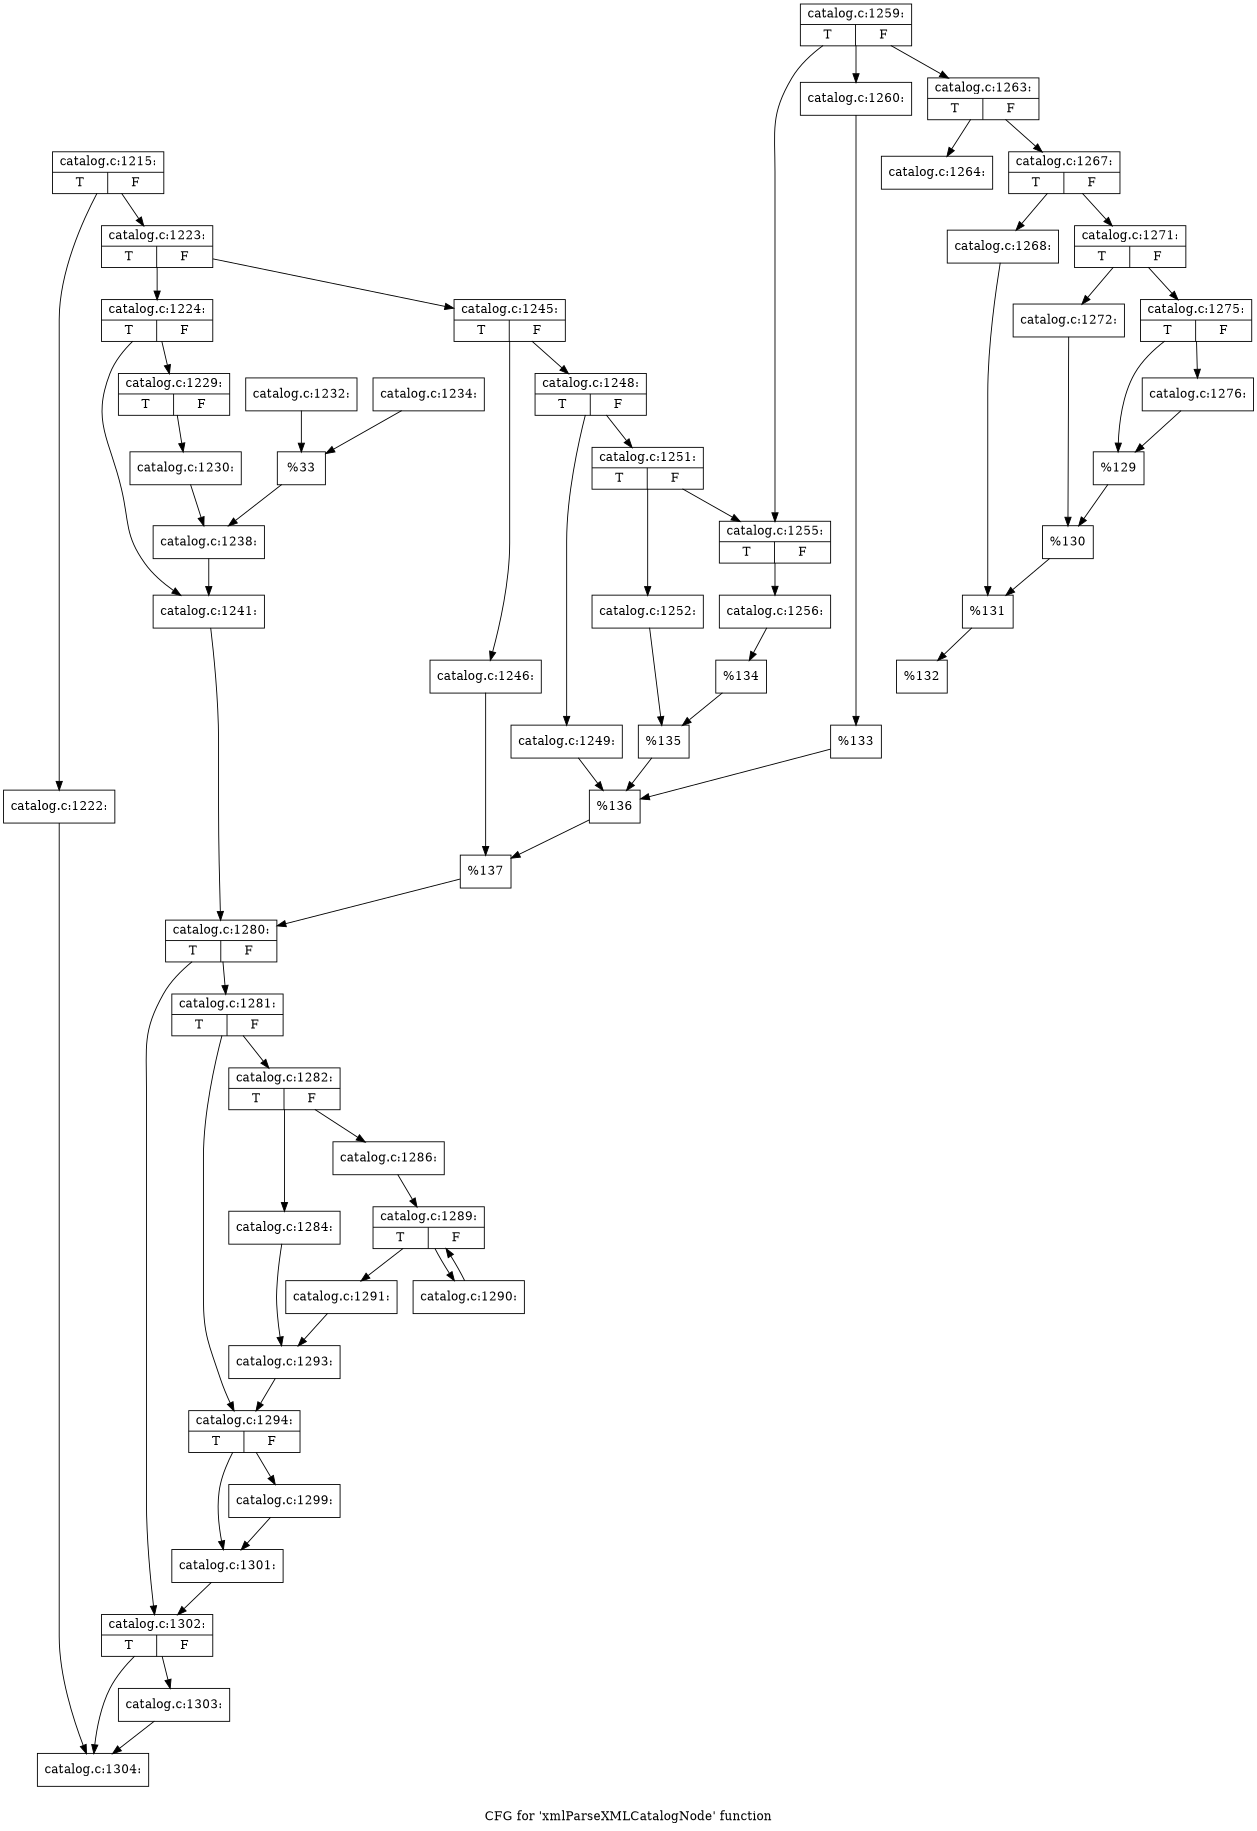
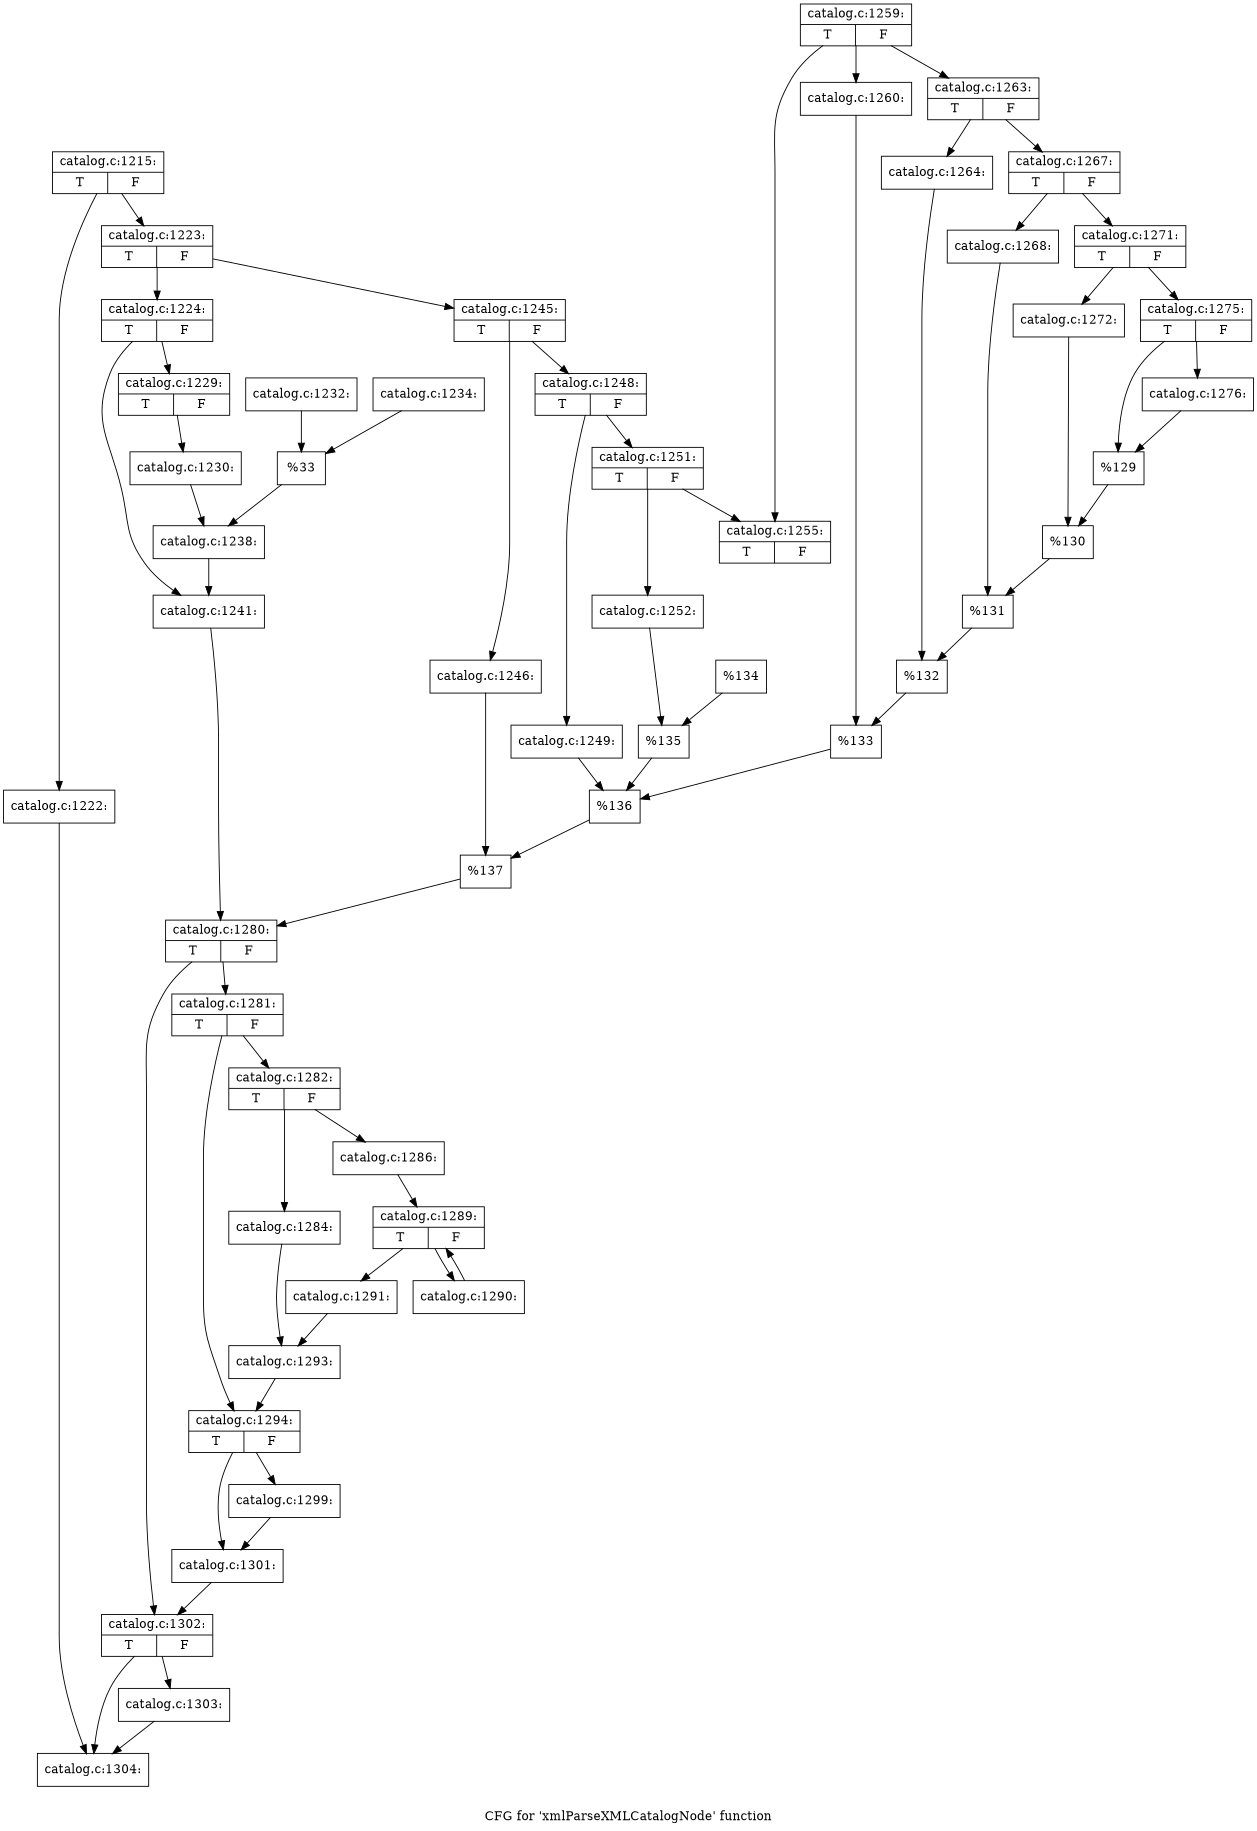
edge "catalog.c:1264:" -> "%132": added
node "catalog.c:1256:": removed
edge "%132" -> "%133": added
